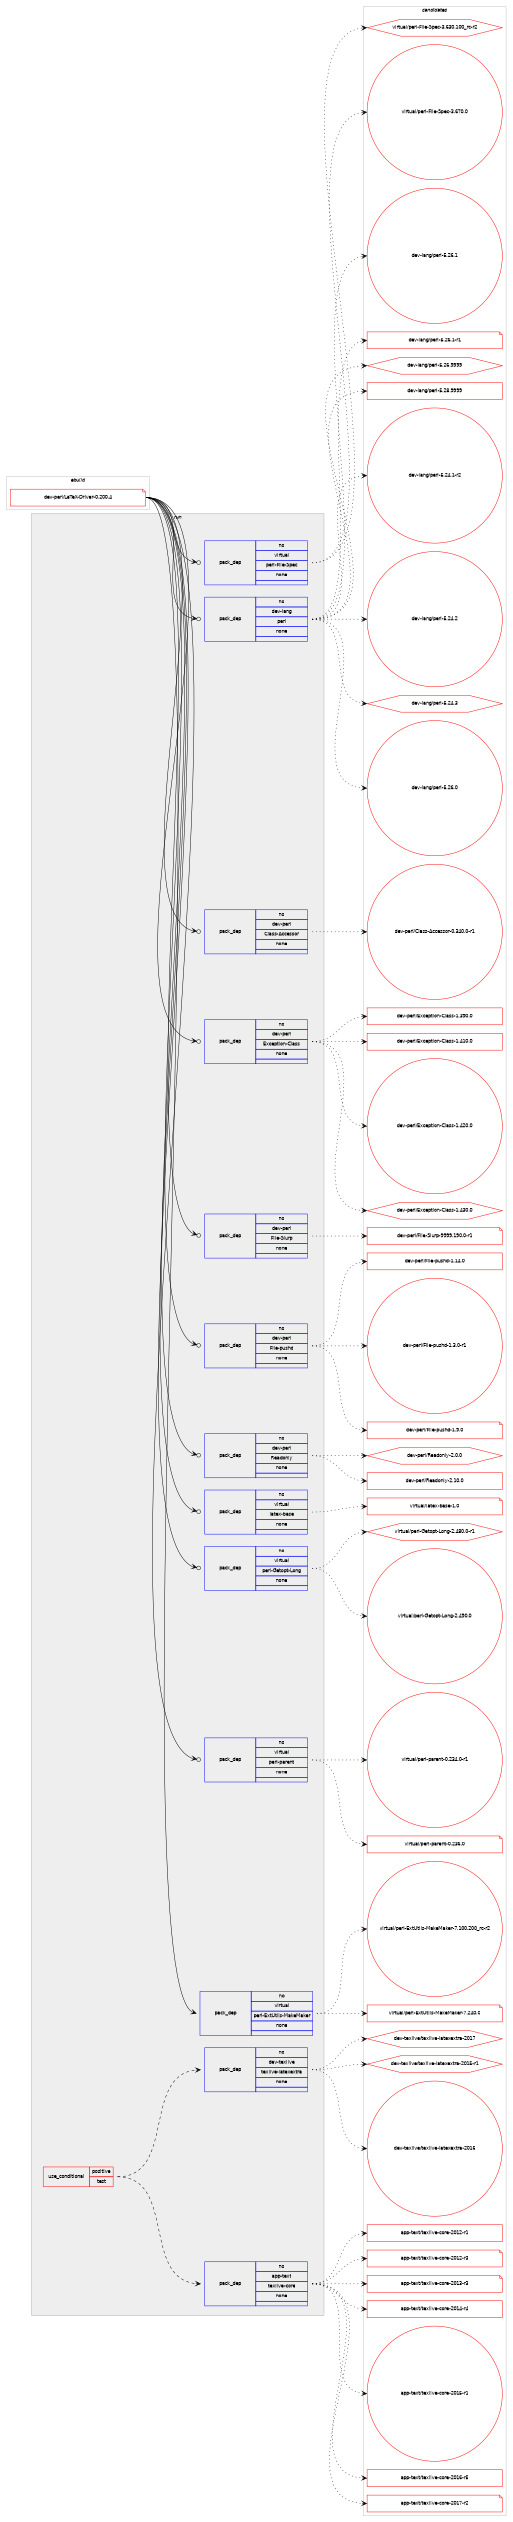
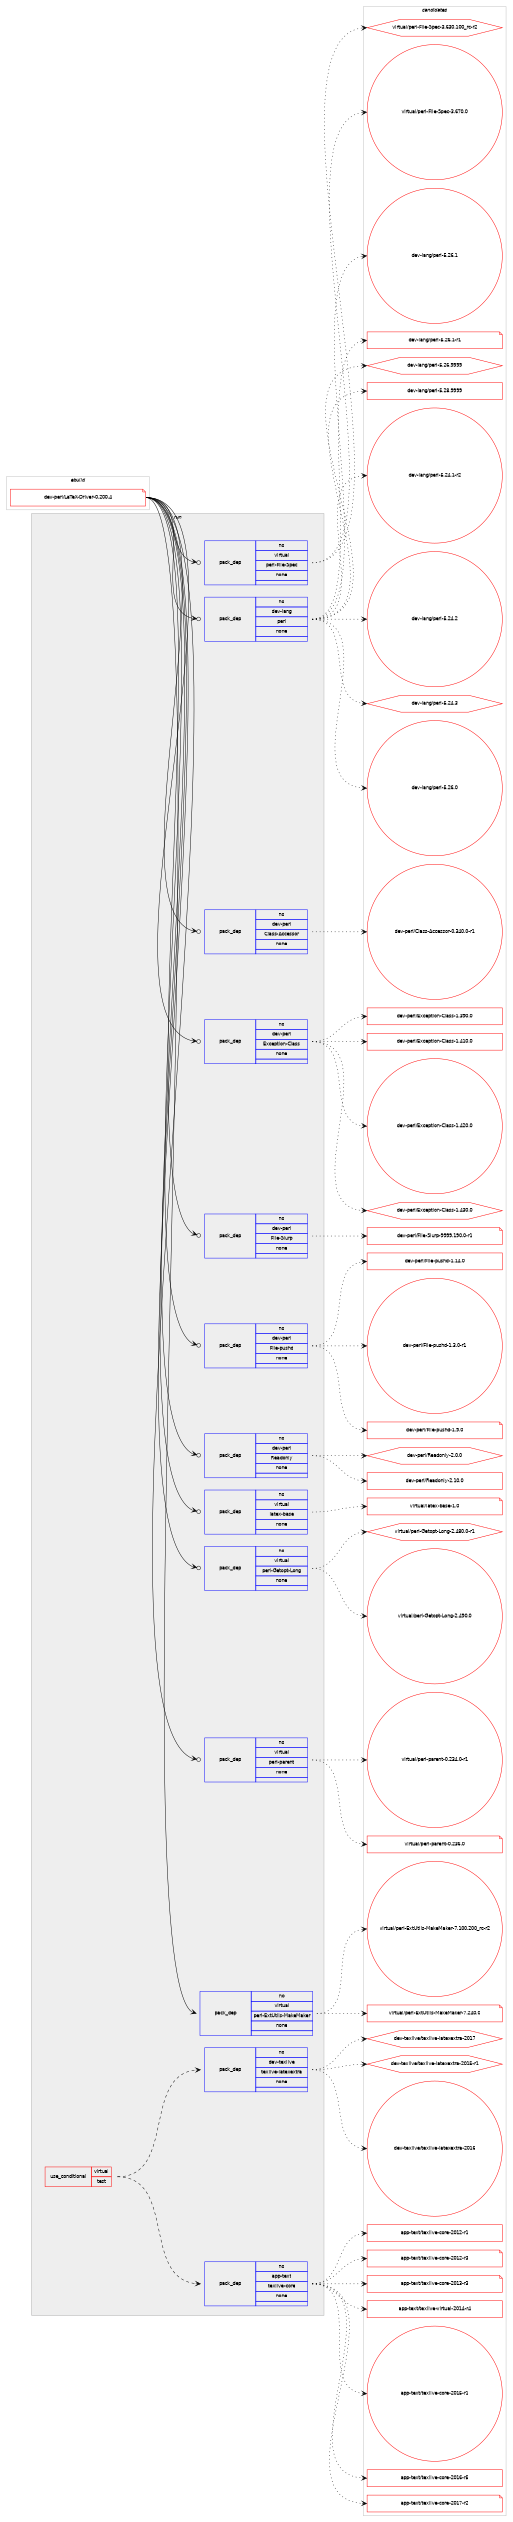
node "use_conditional": text "positive" -> "virtual"
node "app-text/texlive-core-2014-r4": label "app-text/texlive-core-2014-r4" -> "app-text/texlive-virtual-2014-r4"
